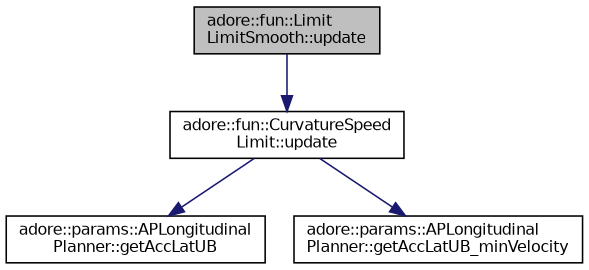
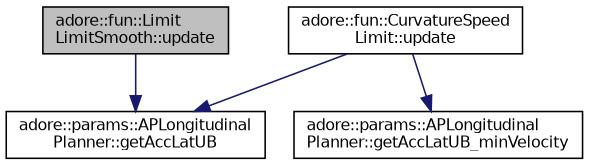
edge "adore::fun::Limit LimitSmooth::update" -> "adore::fun::CurvatureSpeed Limit::update": now "adore::fun::Limit LimitSmooth::update" -> "adore::params::APLongitudinal Planner::getAccLatUB"
